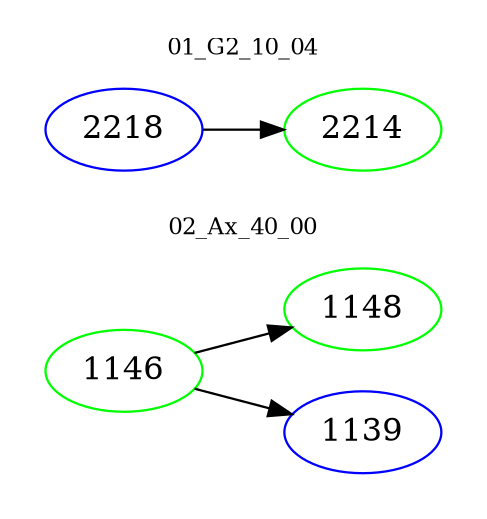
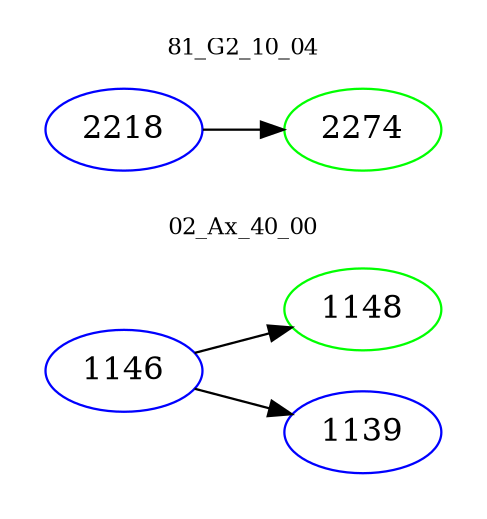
cluster "01_G2_10_04": label "01_G2_10_04" -> "81_G2_10_04"
node "2214": label "2214" -> "2274"
node "1146": color green -> blue
